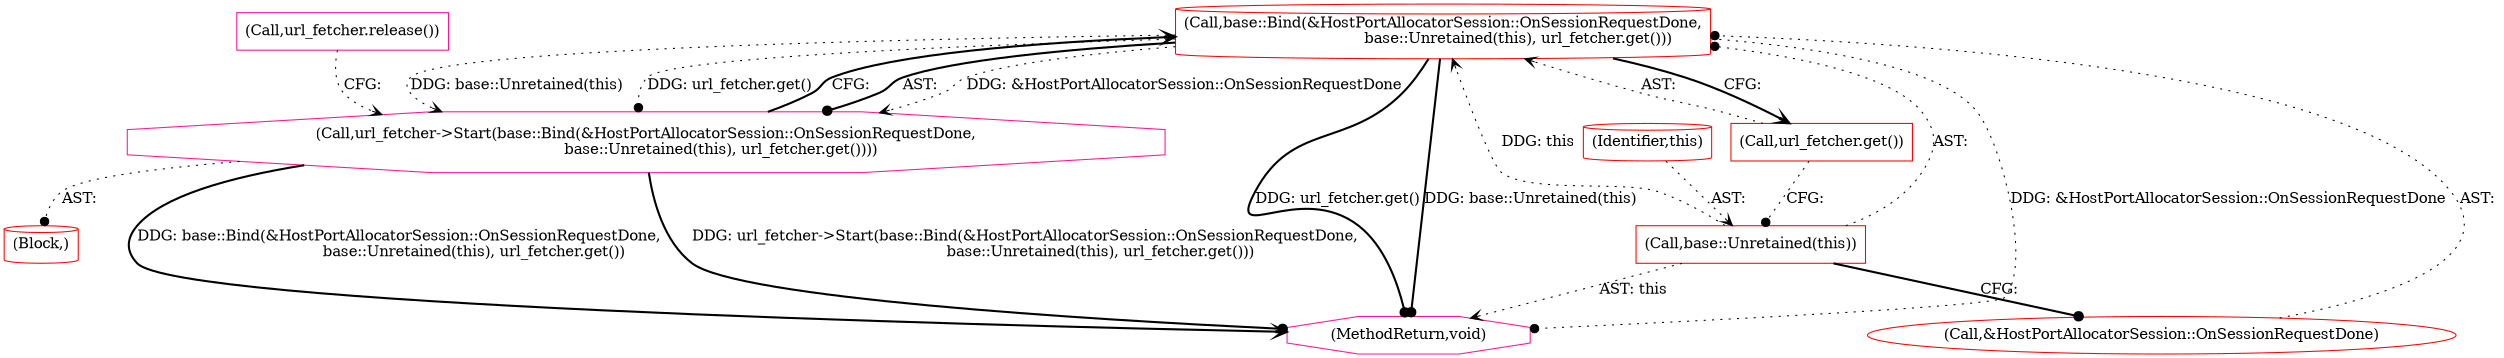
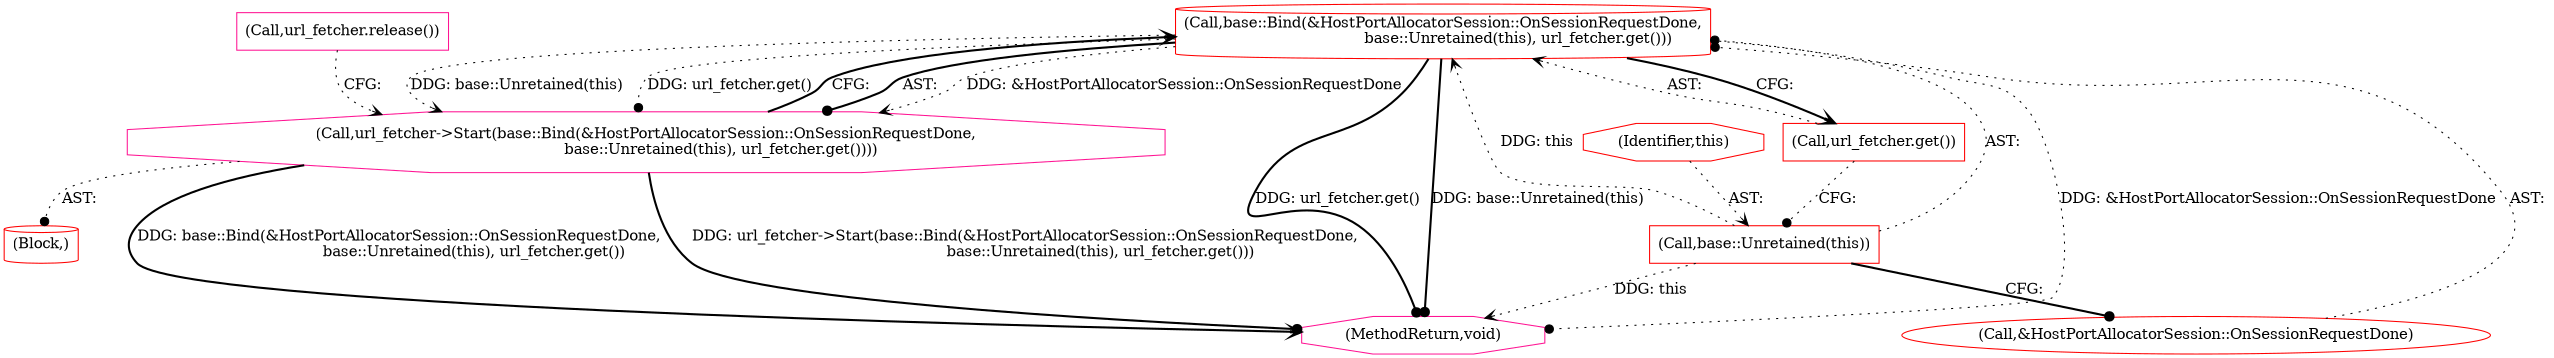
node "(Identifier,this)": shape cylinder -> octagon
edge "(Call,base::Unretained(this))" -> "(MethodReturn,void)": label "AST: this" -> "DDG: this"
